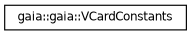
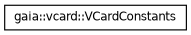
node "gaia::gaia::VCardConstants": label "gaia::gaia::VCardConstants" -> "gaia::vcard::VCardConstants"
